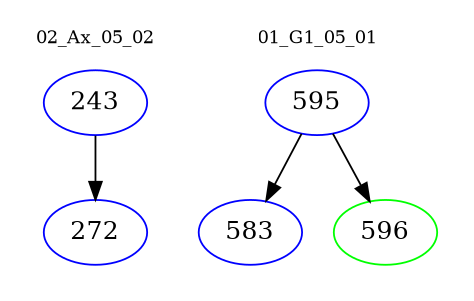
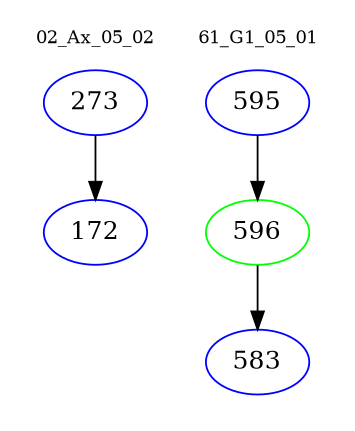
cluster "01_G1_05_01": label "01_G1_05_01" -> "61_G1_05_01"
node "243": label "243" -> "273"
edge "595" -> "583": now "596" -> "583"
node "272": label "272" -> "172"
